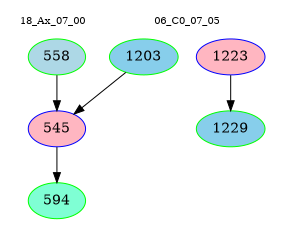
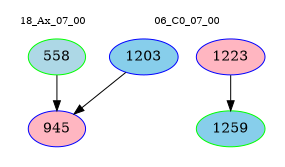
cluster "06_C0_07_05": label "06_C0_07_05" -> "06_C0_07_00"
node "1203": color green -> blue
node "545": label "545" -> "945"
node "1229": label "1229" -> "1259"
node "594": removed
